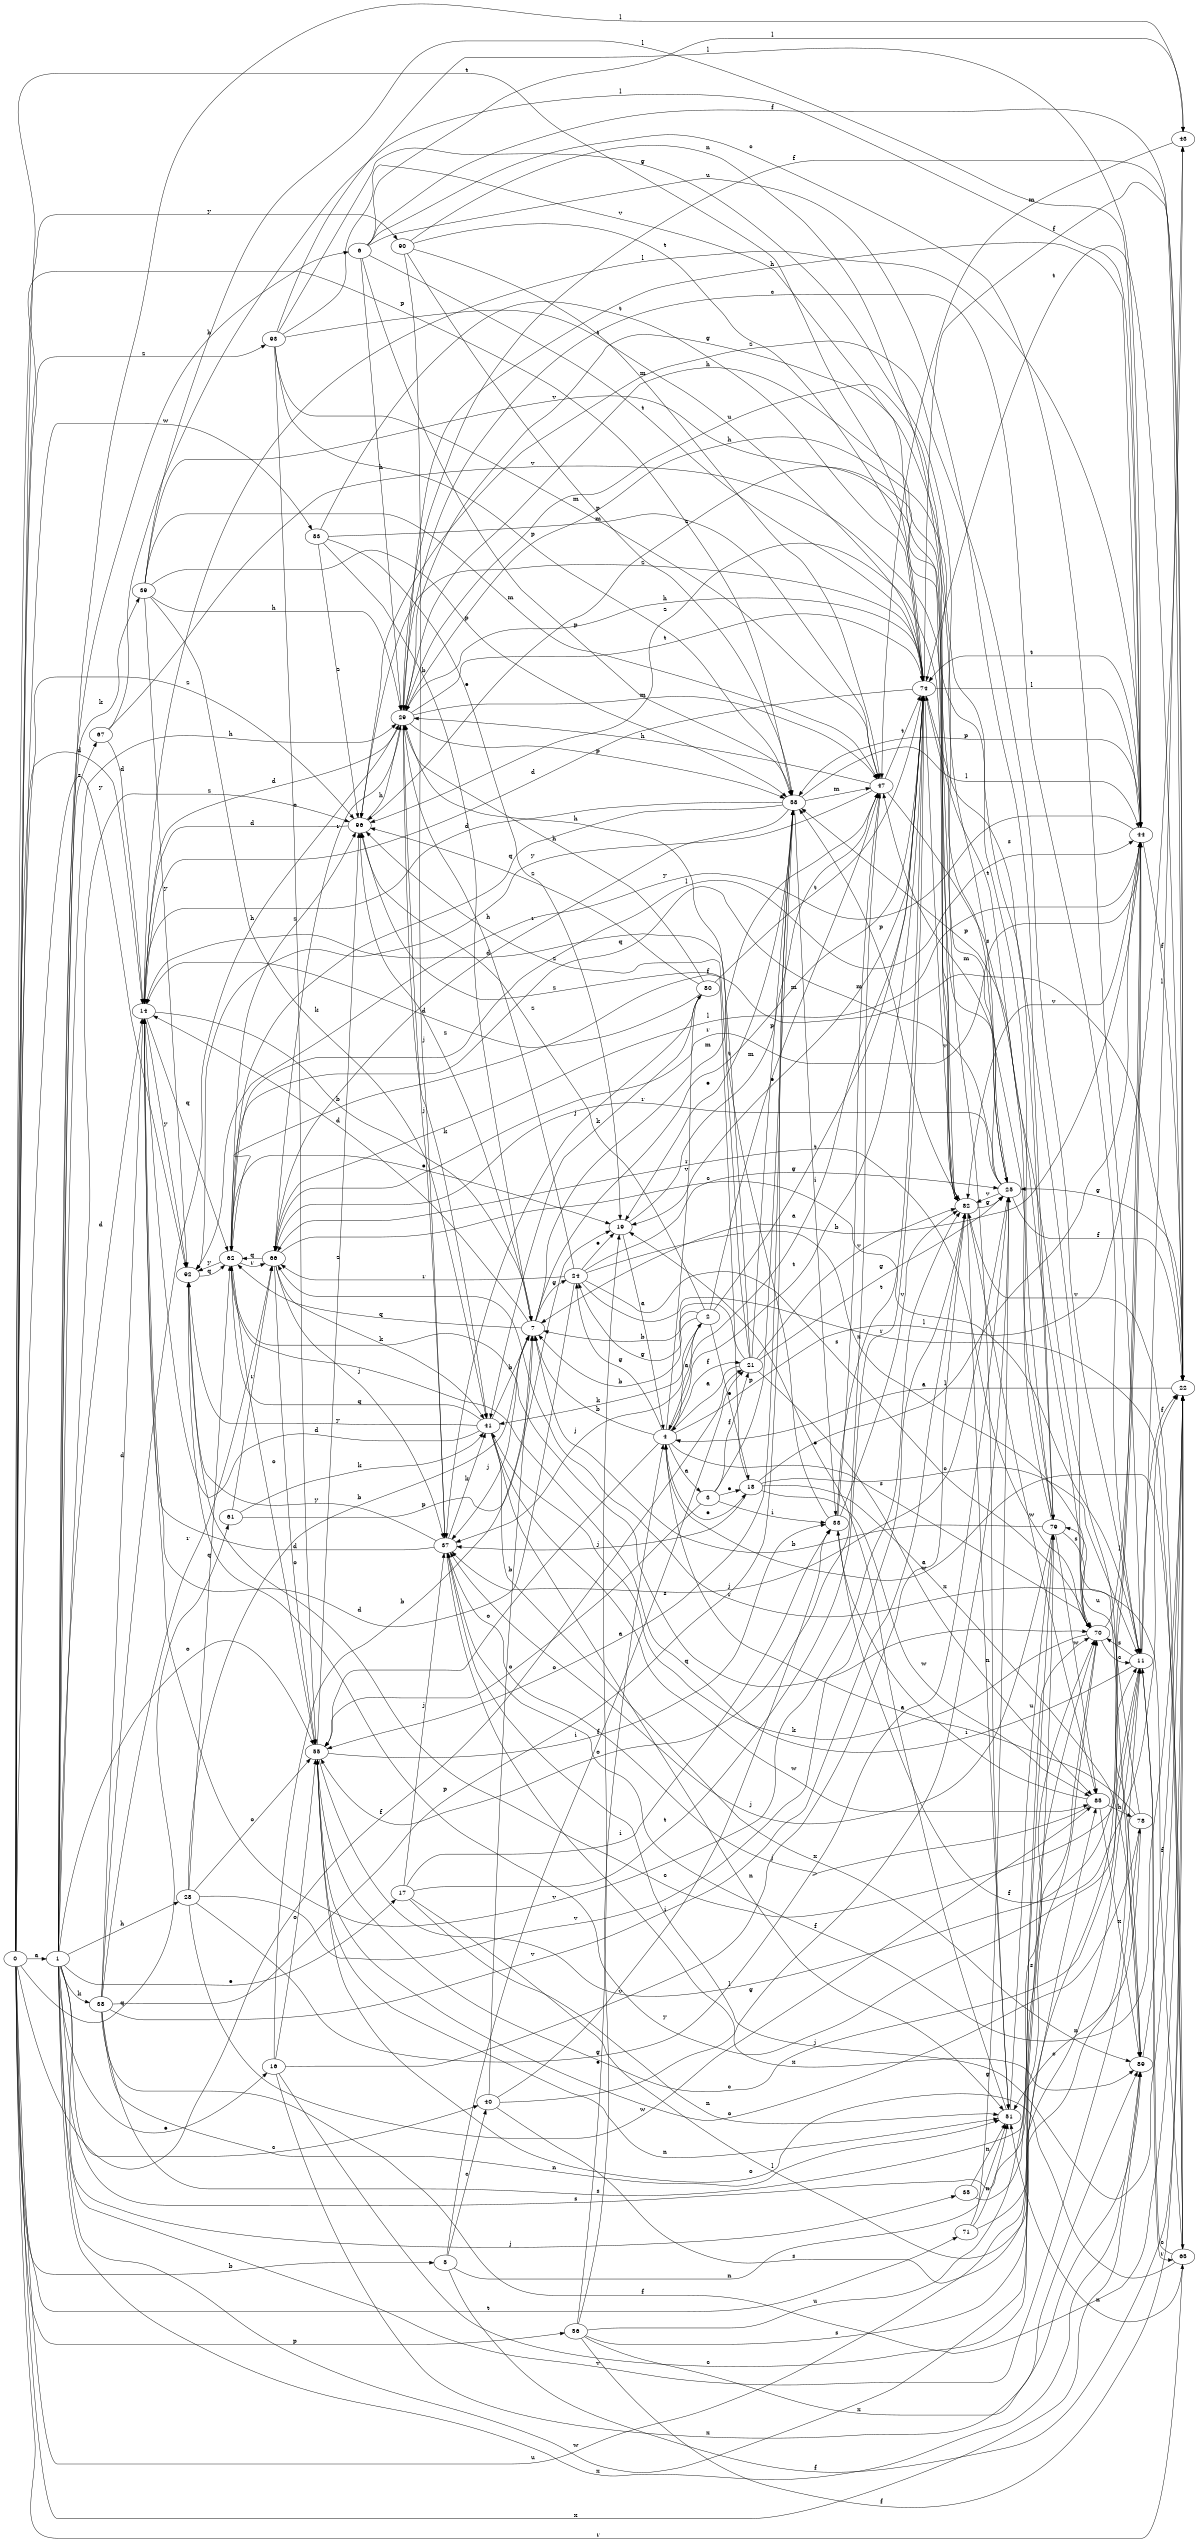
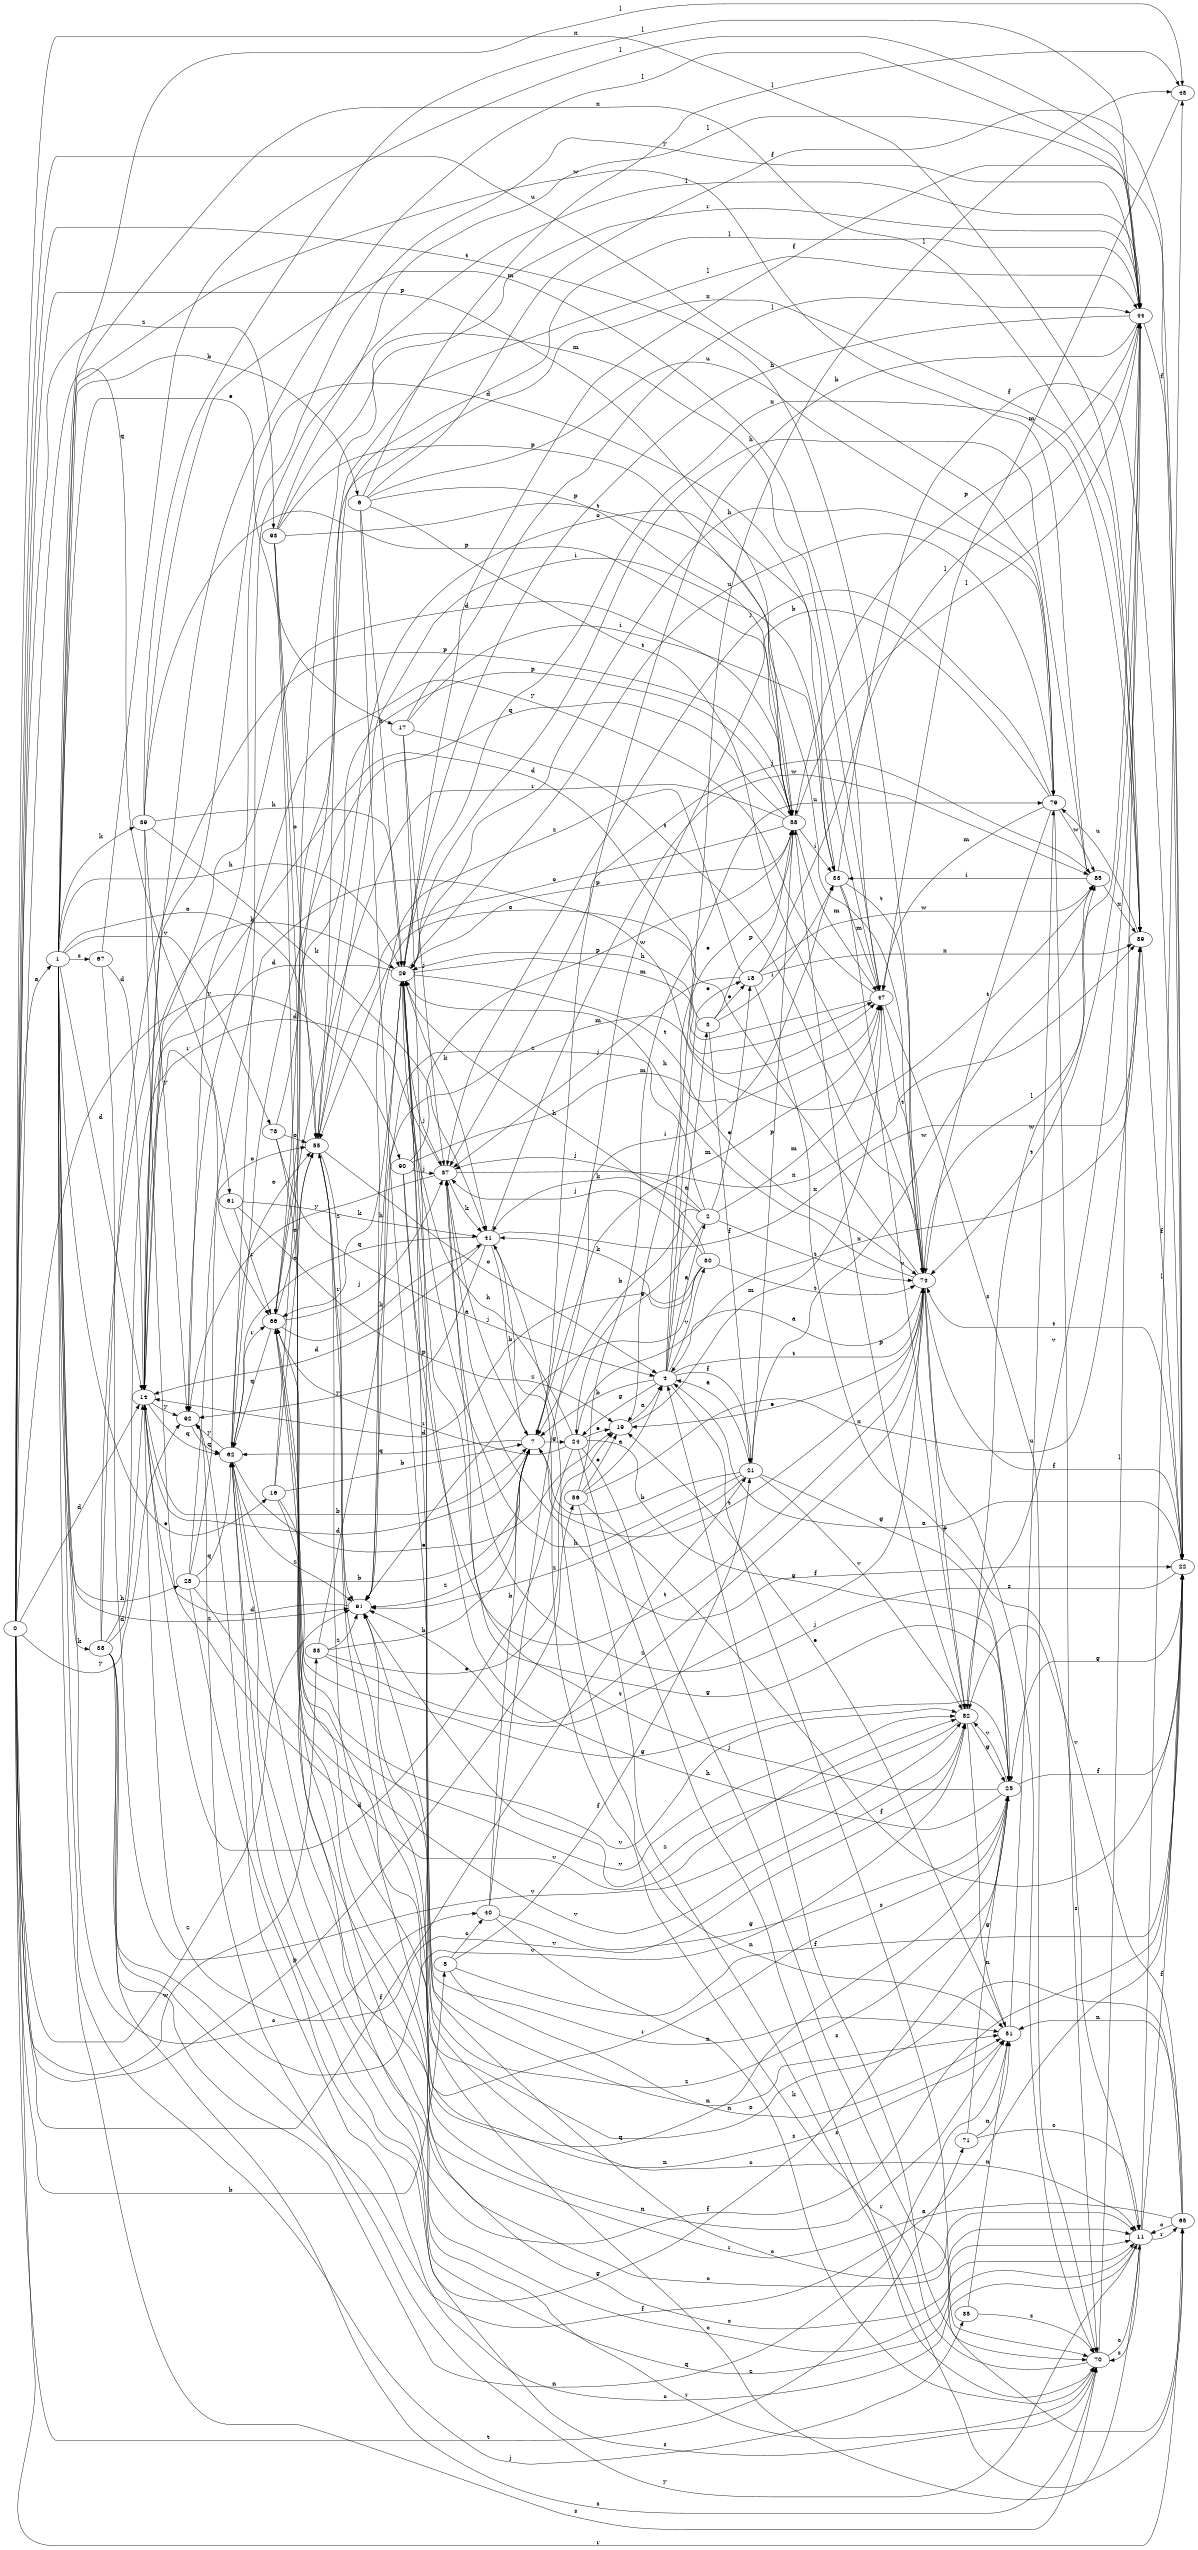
edge "29" -> "89": added, label "x"
node "96": label "96" -> "91"
edge "4" -> "55": reversed
edge "85" -> "78": now "85" -> "29"
